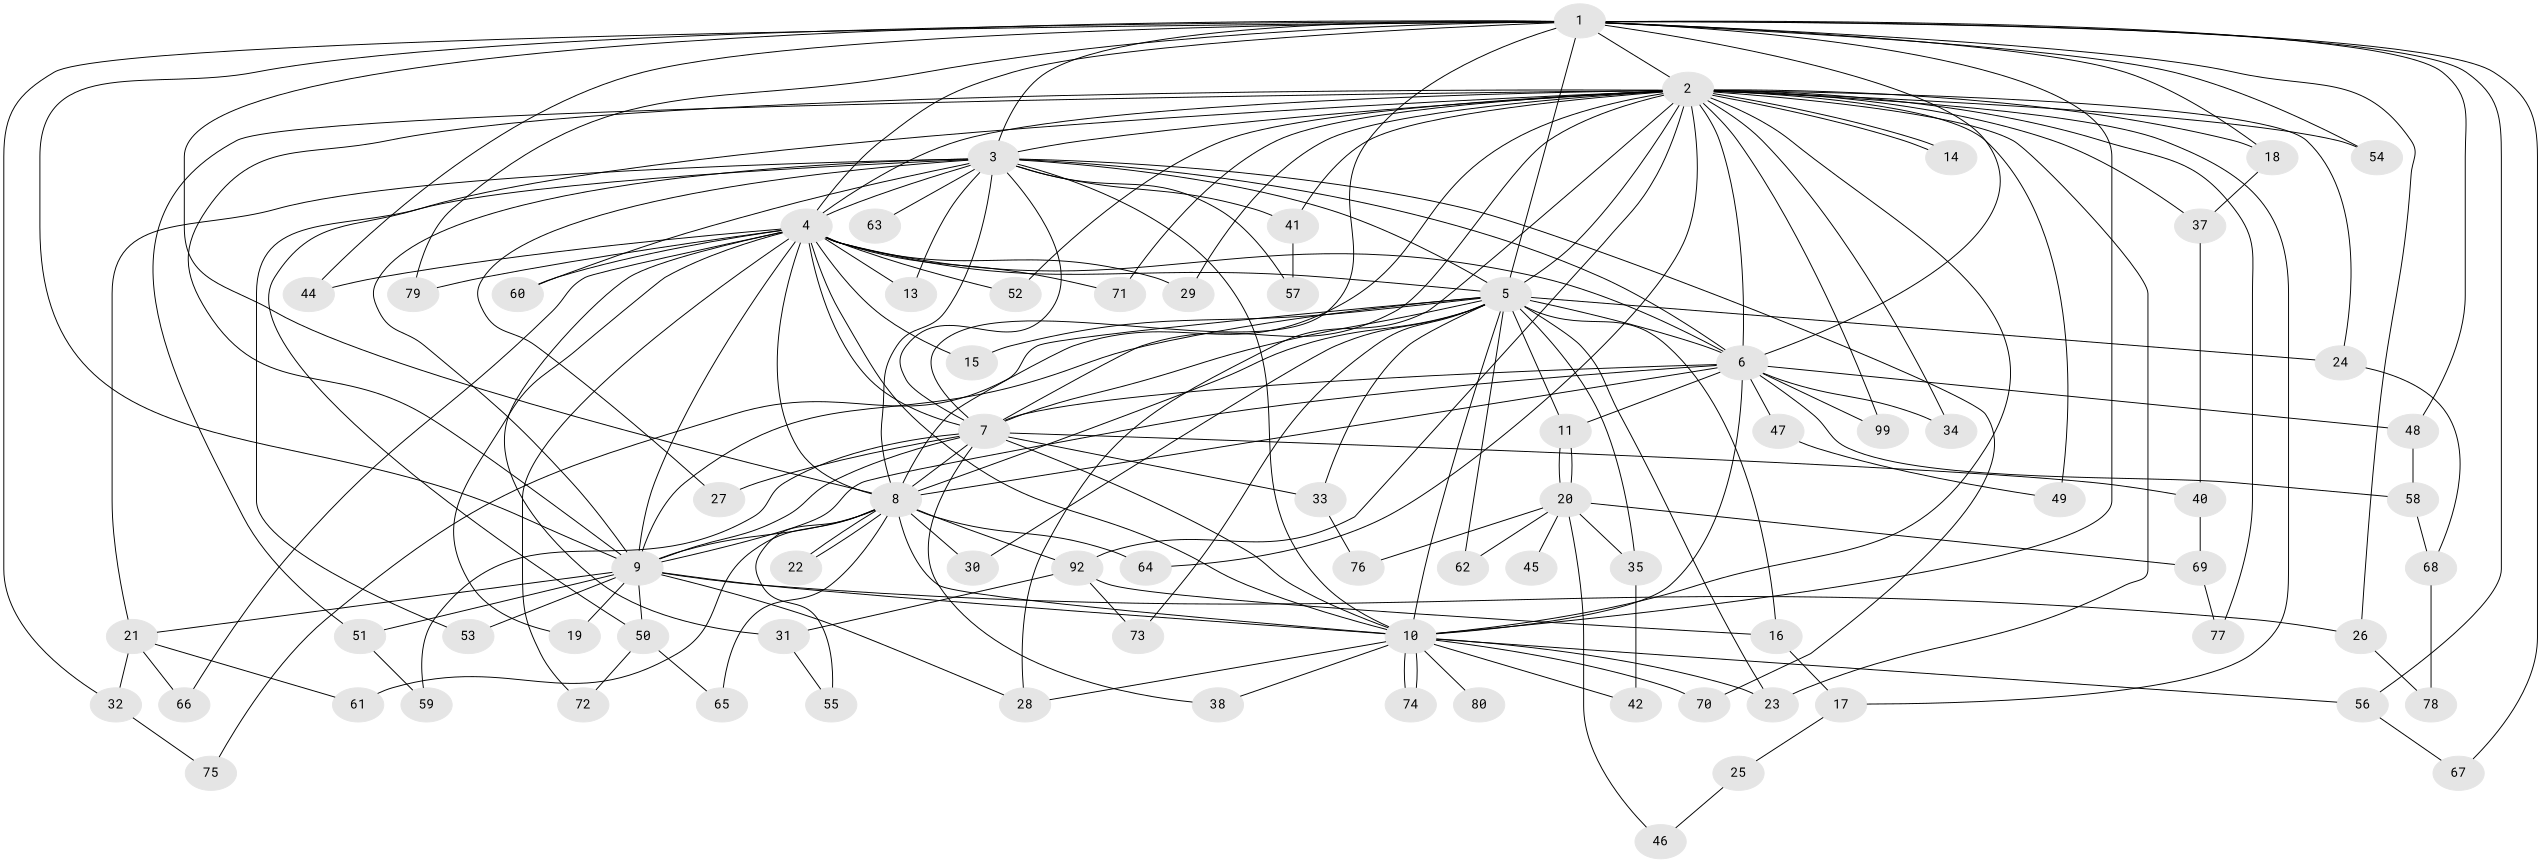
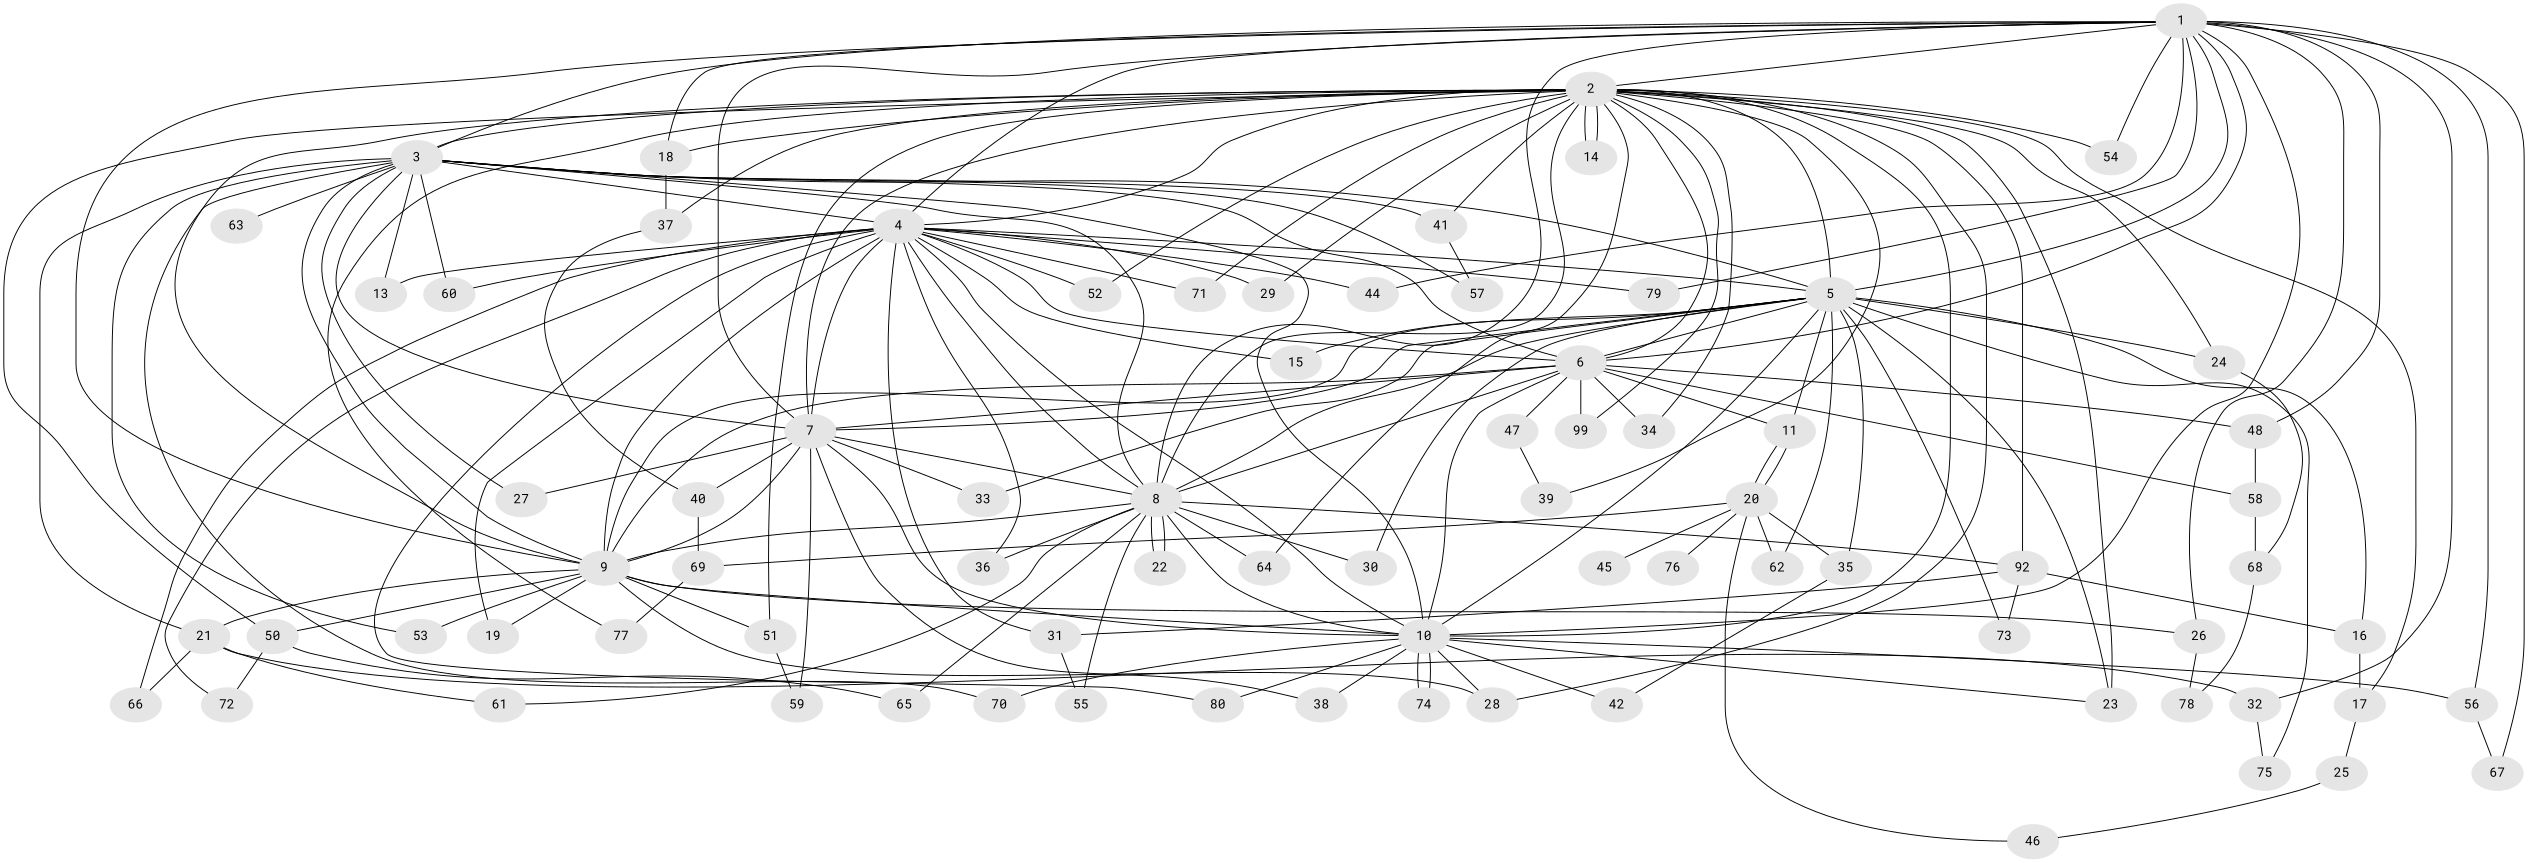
node "49": label "49" -> "39"
edge "33" -- "76": removed
node "36": added
edge "4" -- "80": added
